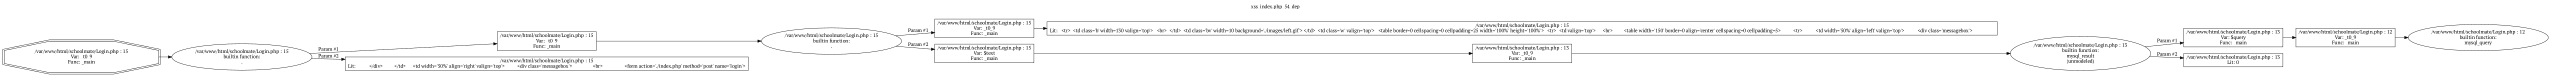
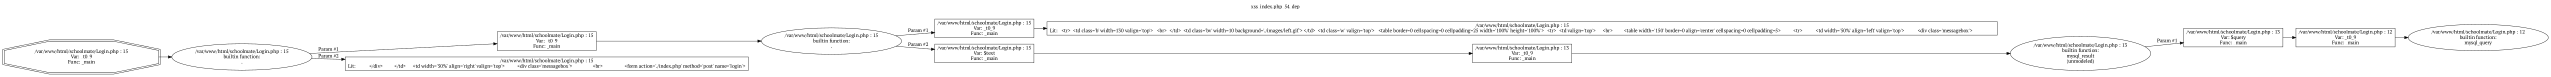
node "/var/www/html/schoolmate/Login.php : 13 Lit: 0": removed
